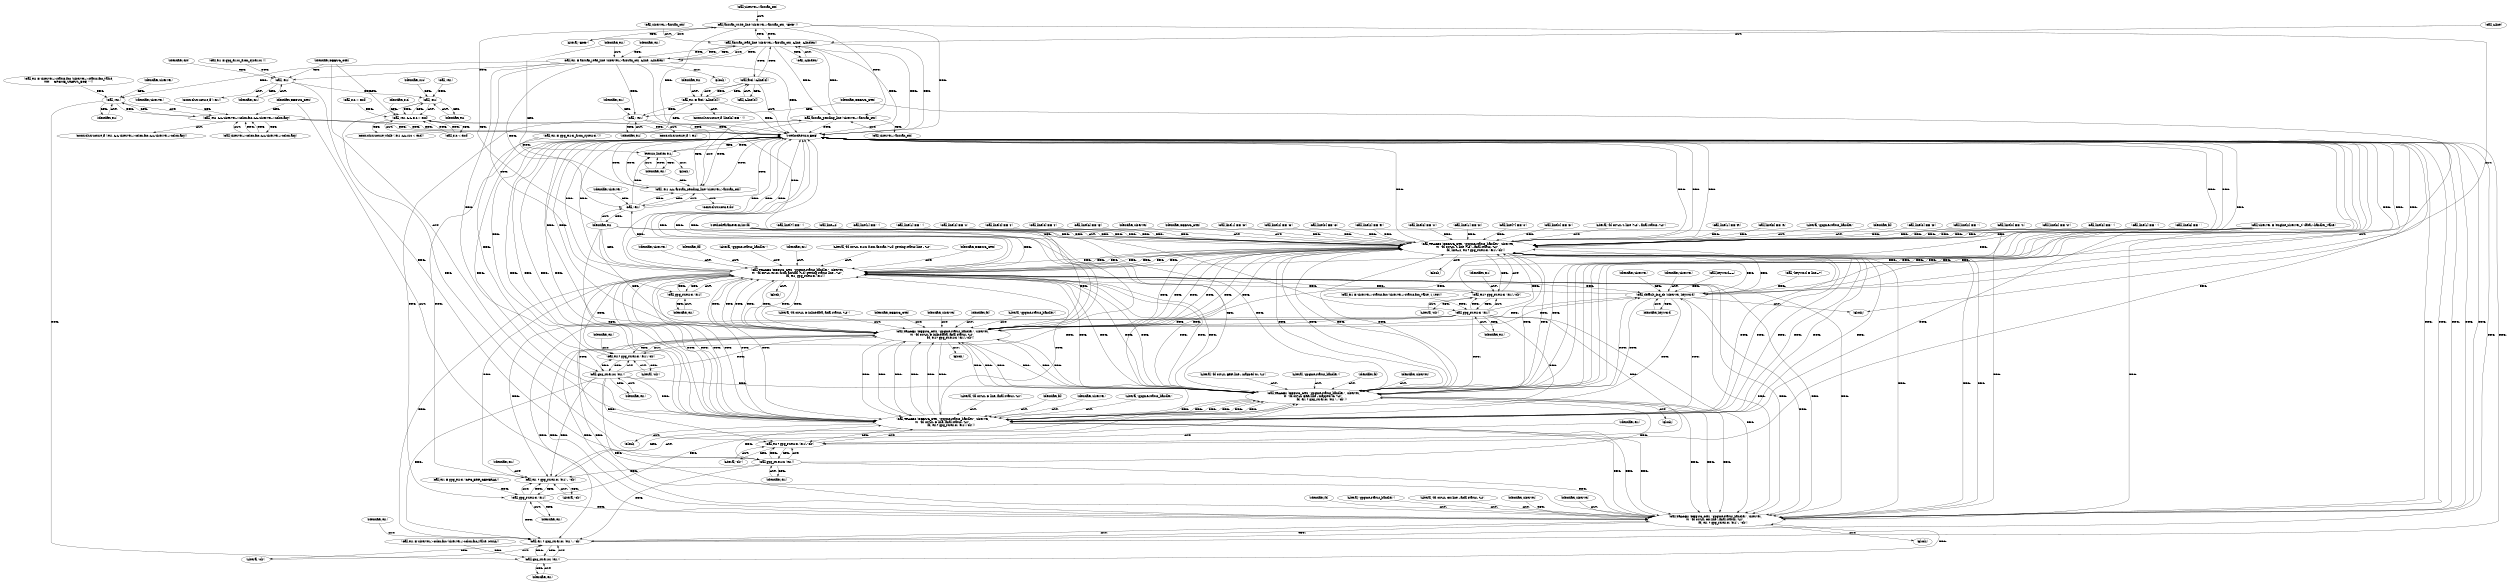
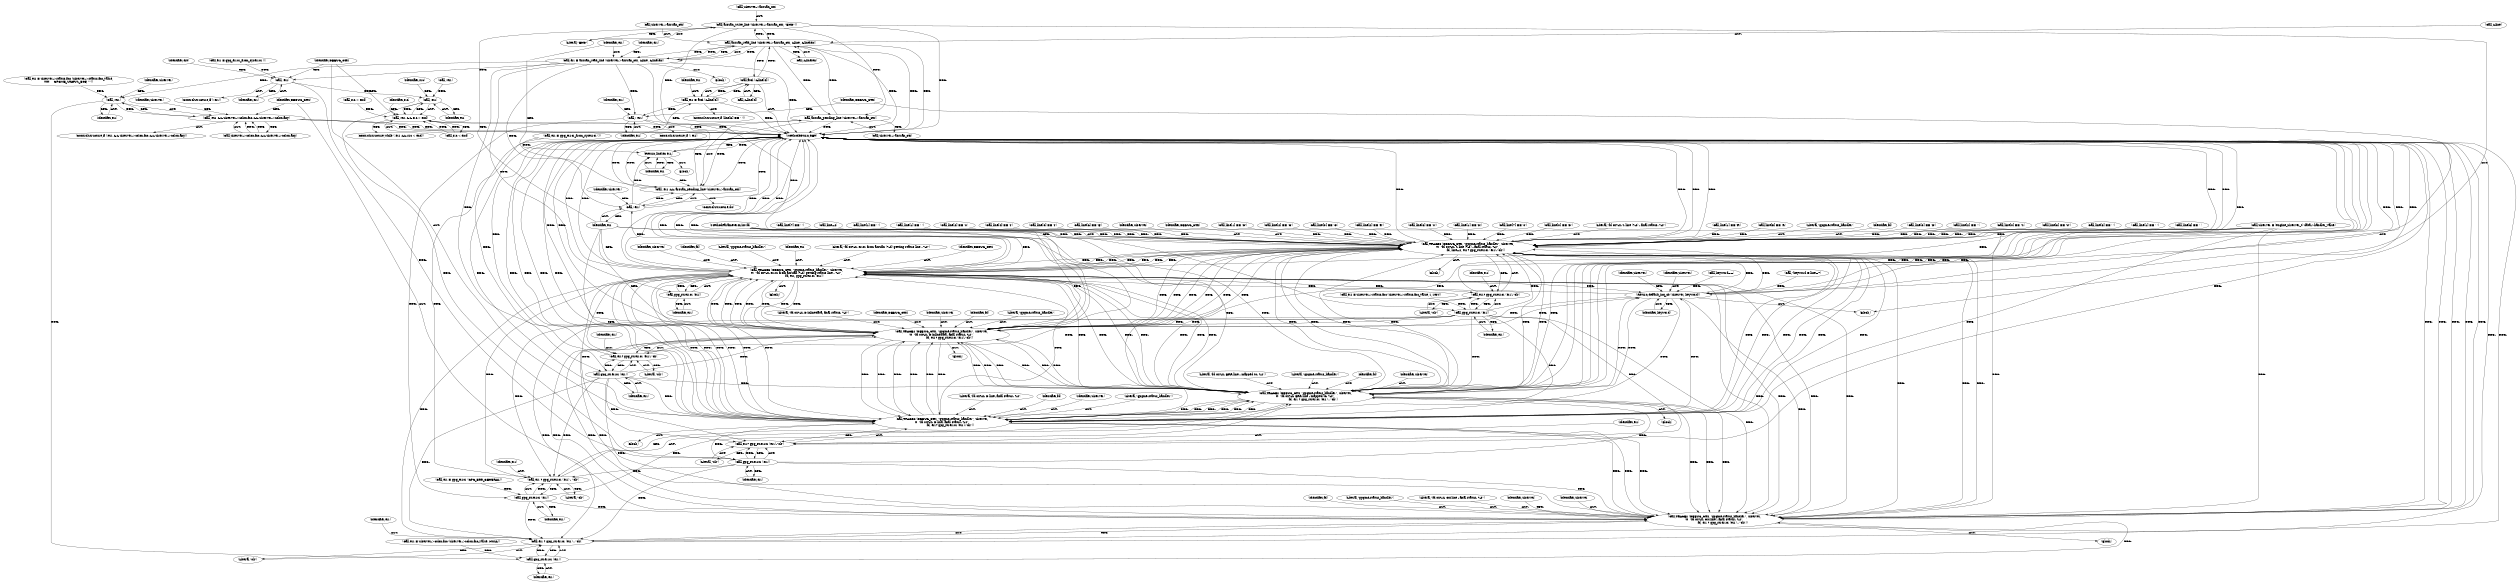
node "(MethodReturn,EOF)": label "(MethodReturn,EOF)" -> "(MethodReturn,RET)"
node "(Call,default_inq_cb (uiserver, keyword))": label "(Call,default_inq_cb (uiserver, keyword))" -> "(Return,default_inq_cb (uiserver, keyword))"
